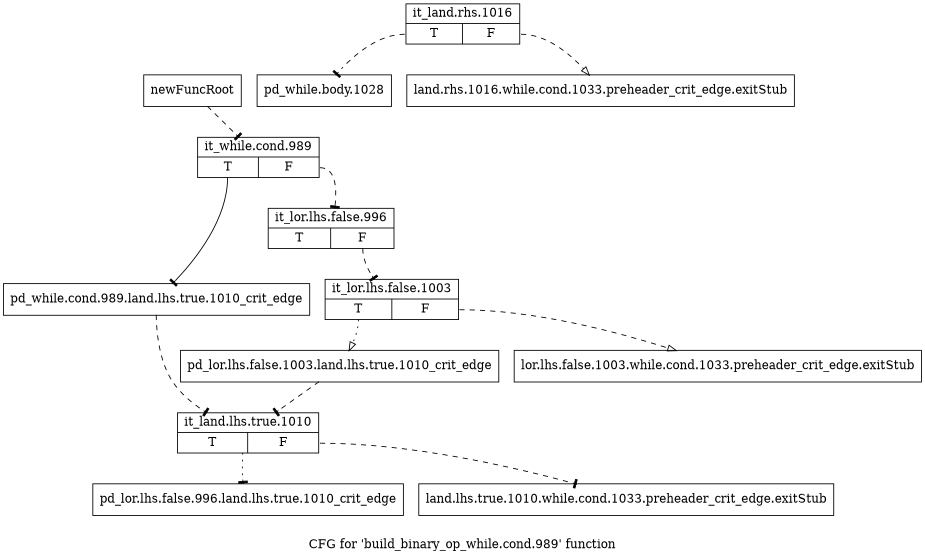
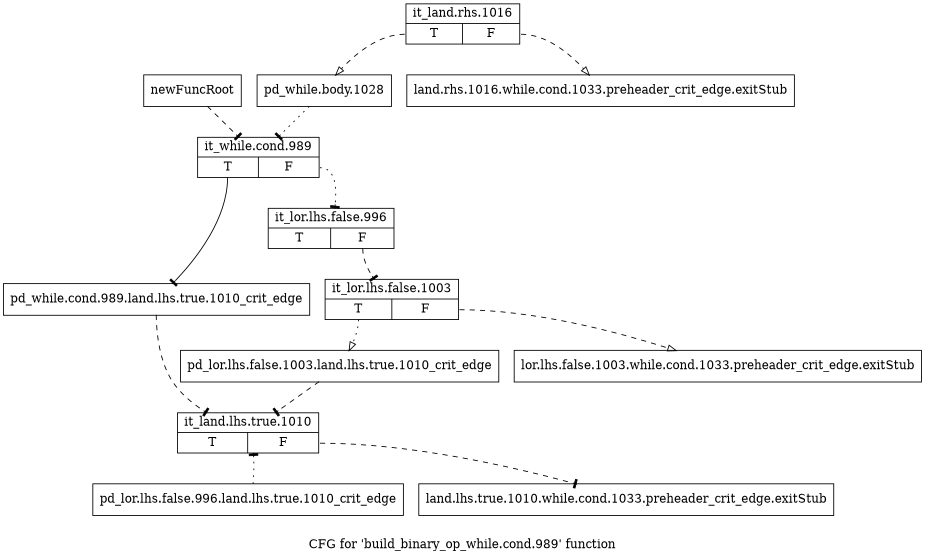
edge "it_land.rhs.1016" -> "pd_while.body.1028": arrowhead tee -> onormal
edge "pd_while.body.1028" -> "it_while.cond.989": added
edge "it_while.cond.989" -> "it_lor.lhs.false.996": style dashed -> dotted
edge "it_land.lhs.true.1010" -> "pd_lor.lhs.false.996.land.lhs.true.1010_crit_edge": reversed
